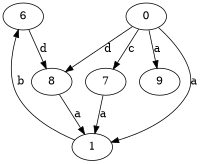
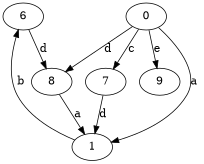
edge "0" -> "9": label "a" -> "e"
edge "7" -> "1": label "a" -> "d"
